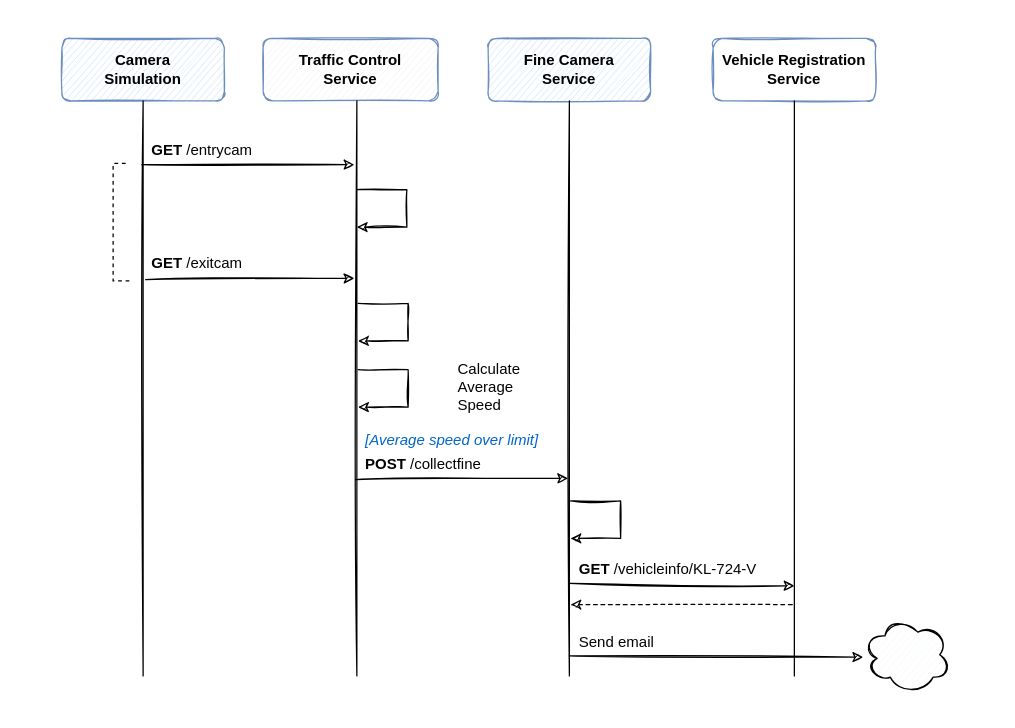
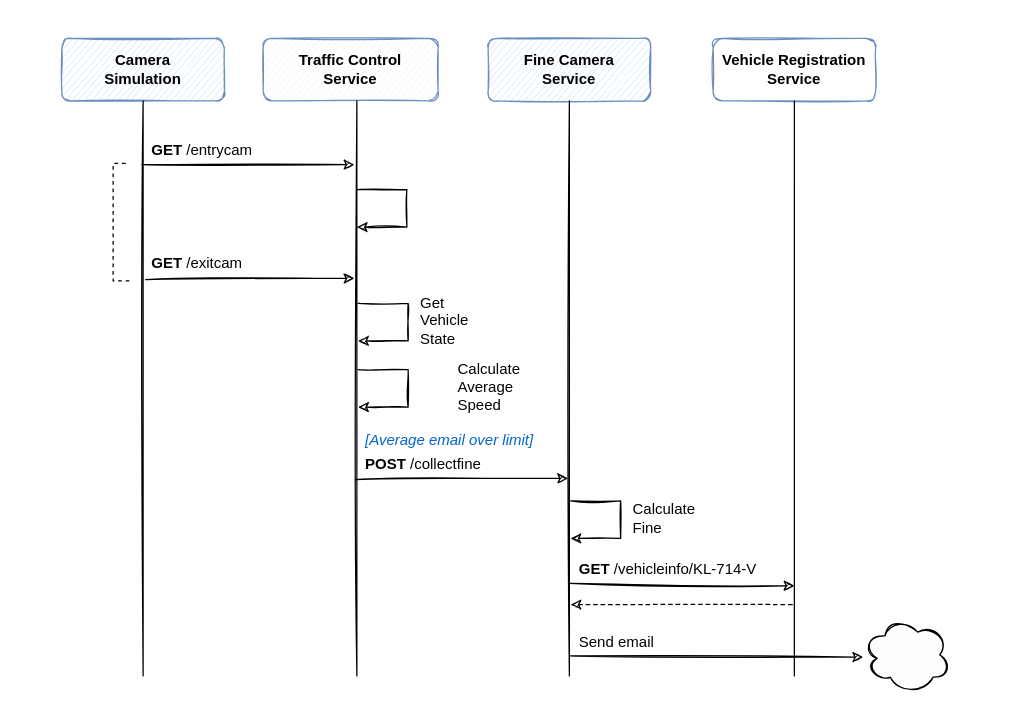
node "Get Vehicle State": added
node "[Average speed over limit]": label "[Average speed over limit]" -> "[Average email over limit]"
node "Calculate Fine": added
node "GET /vehicleinfo/KL-724-V": label "GET /vehicleinfo/KL-724-V" -> "GET /vehicleinfo/KL-714-V"
